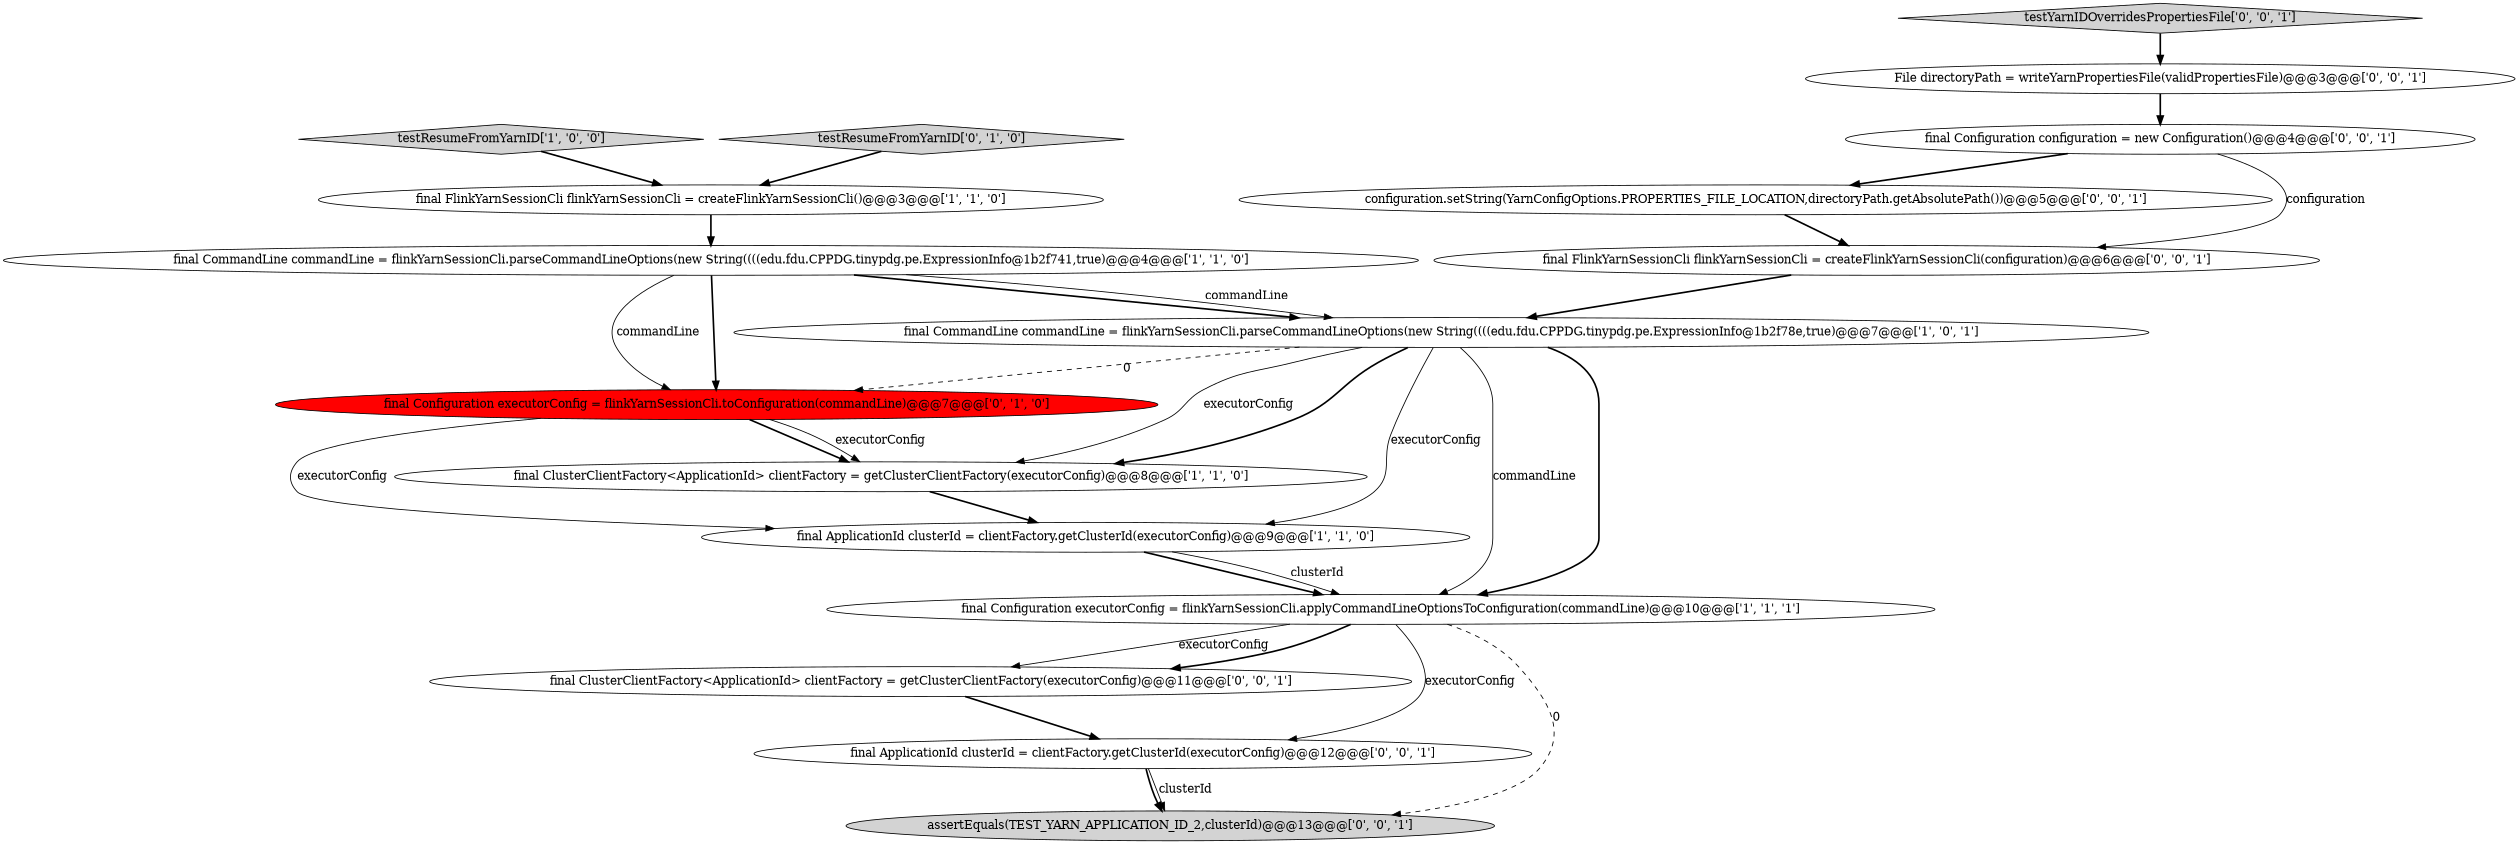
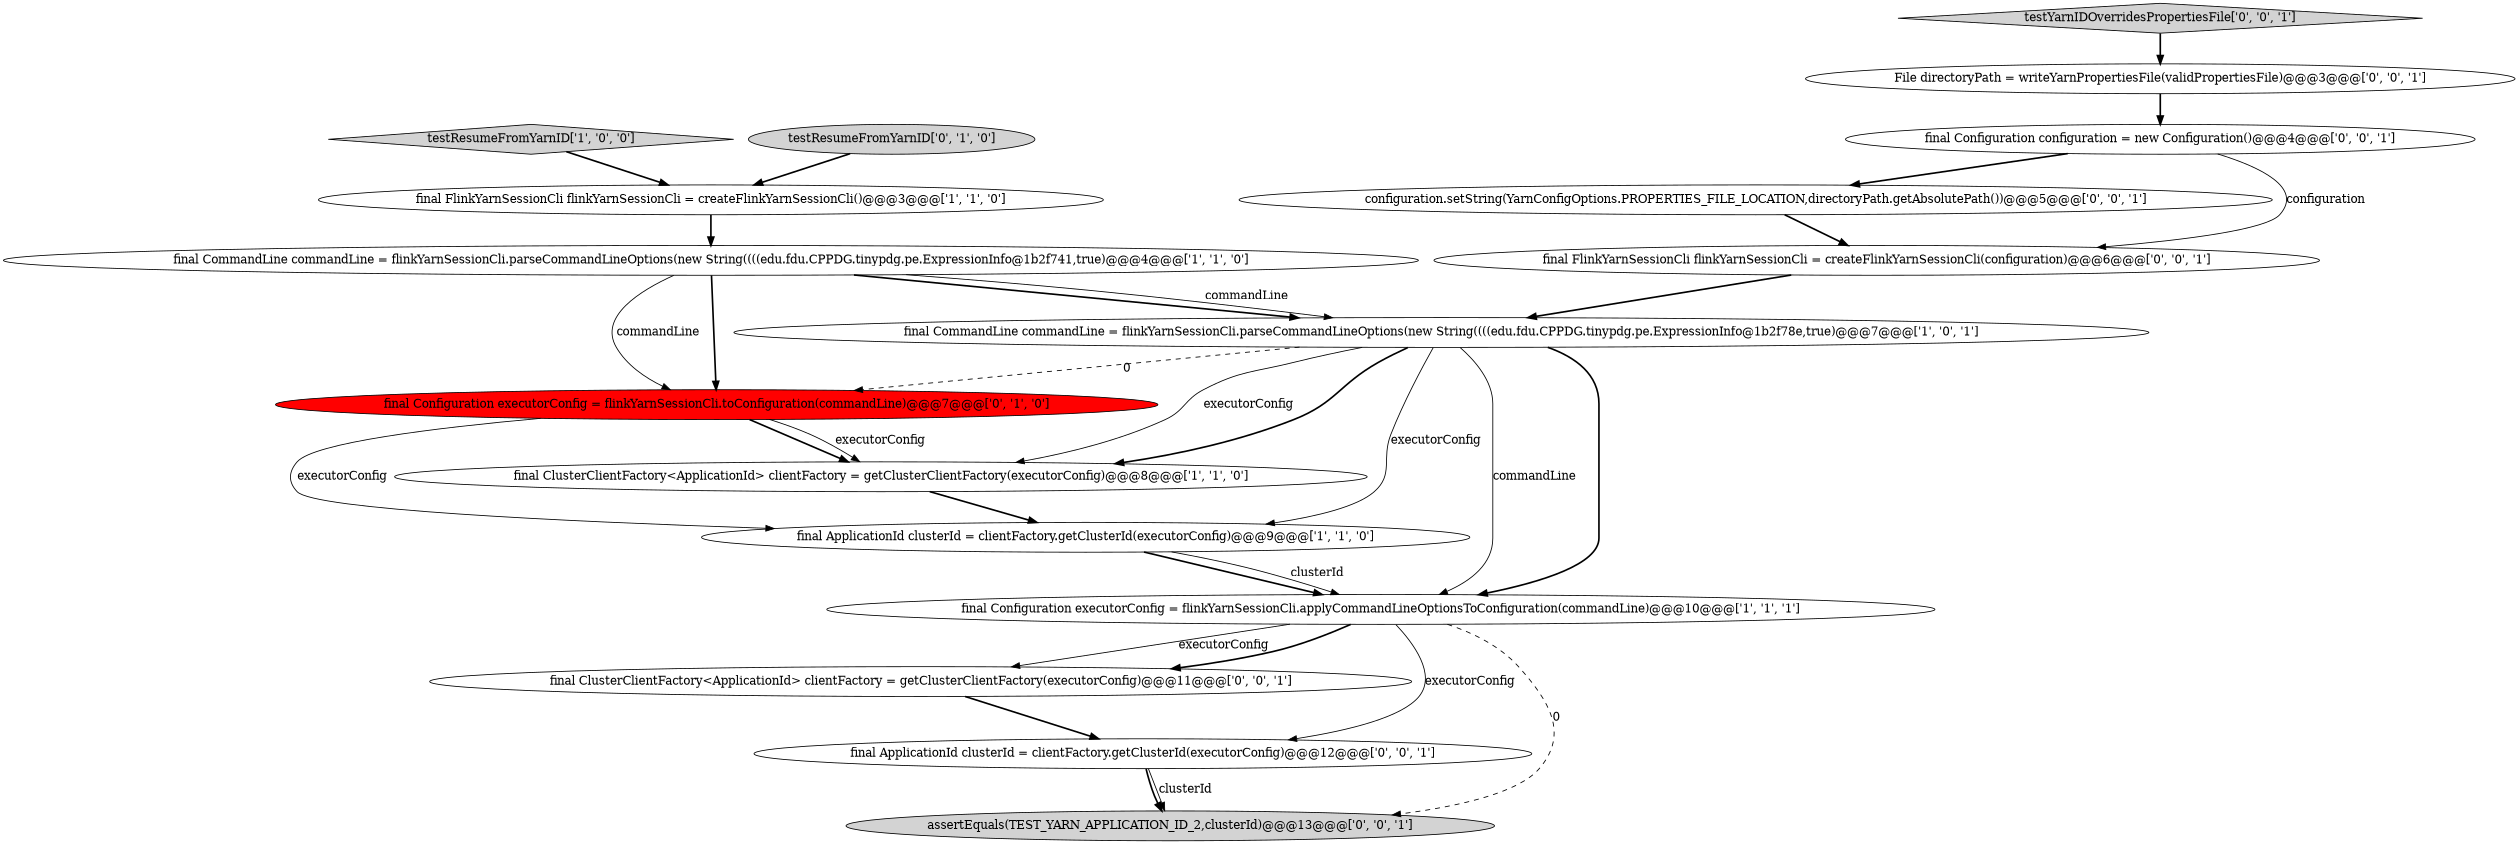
node "testResumeFromYarnID['0', '1', '0']": shape diamond -> ellipse
